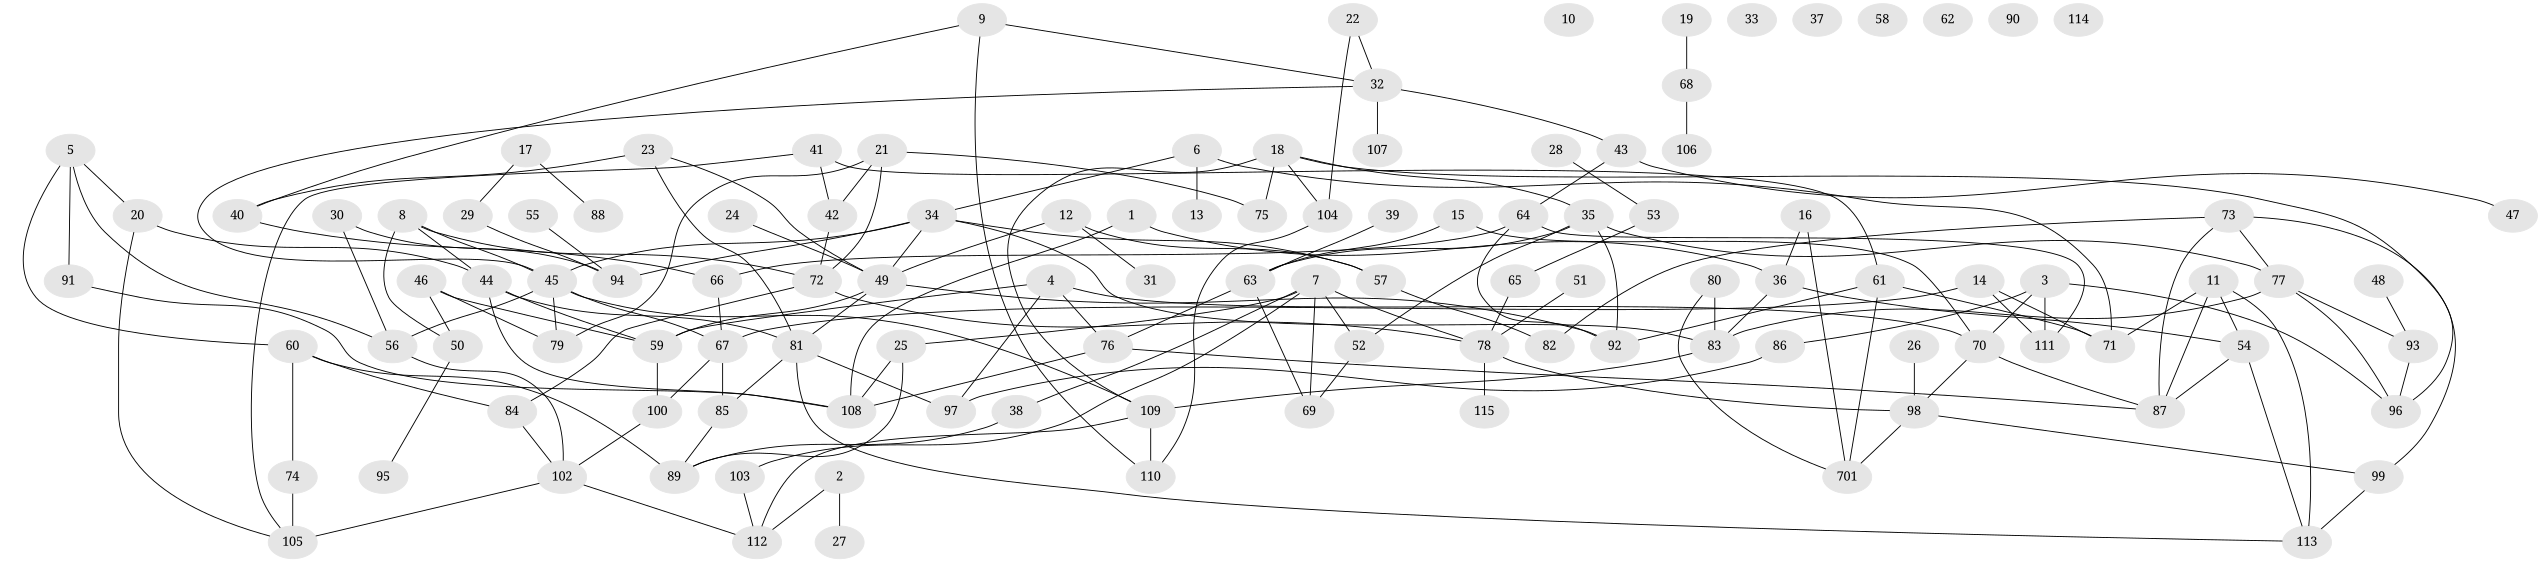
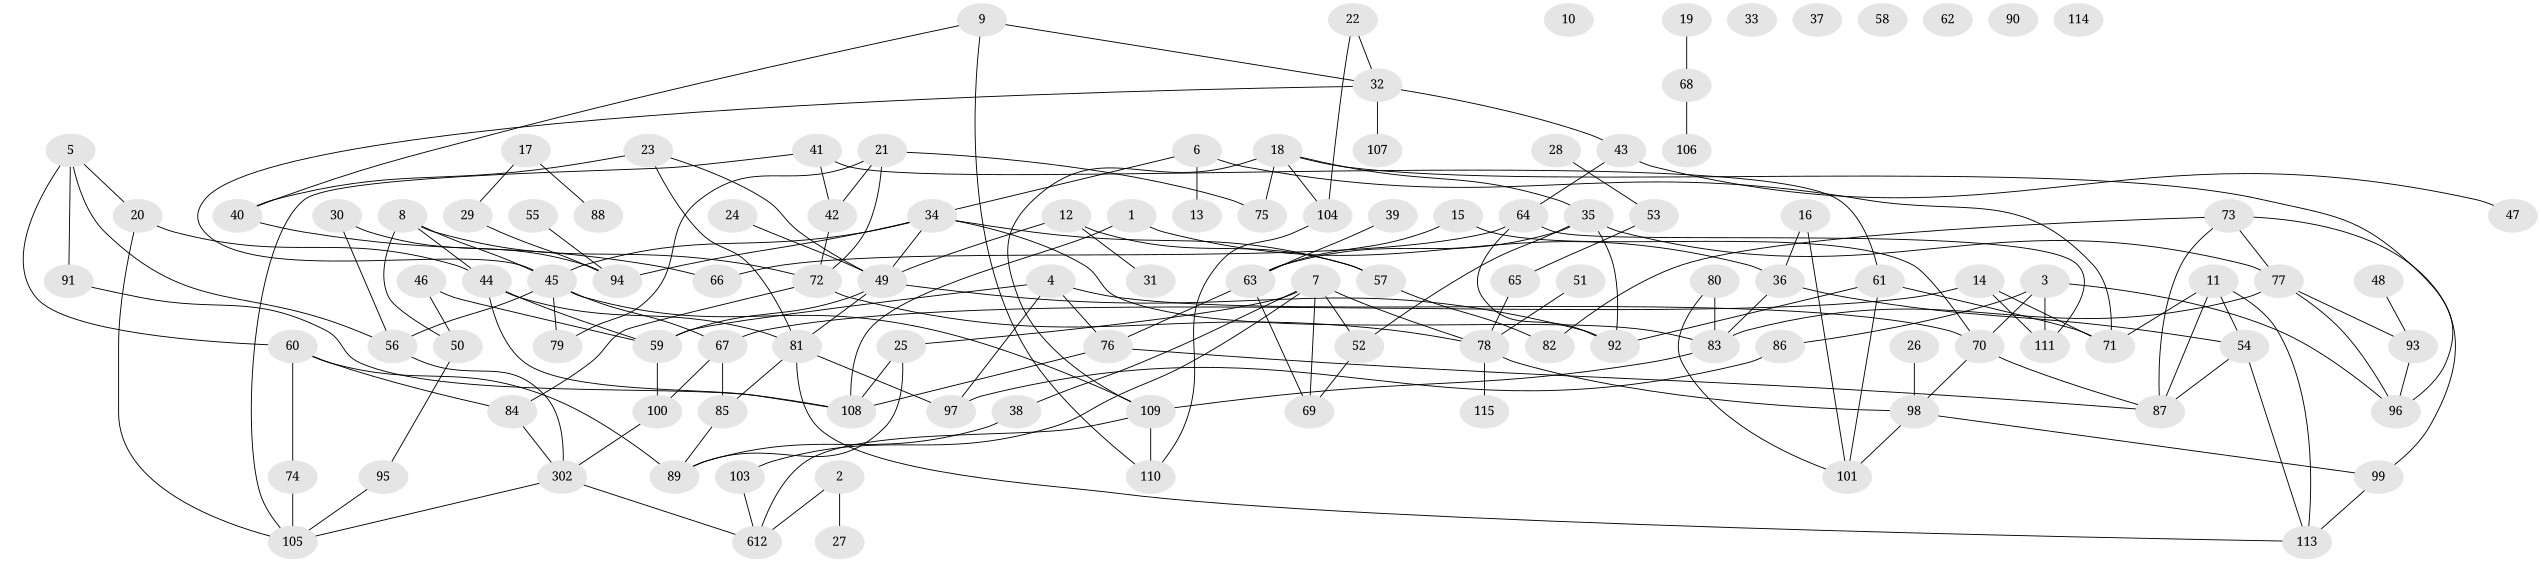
edge "66" -- "67": removed
edge "46" -- "79": removed
node "102": label "102" -> "302"
node "701": label "701" -> "101"
edge "95" -- "105": added
node "112": label "112" -> "612"
